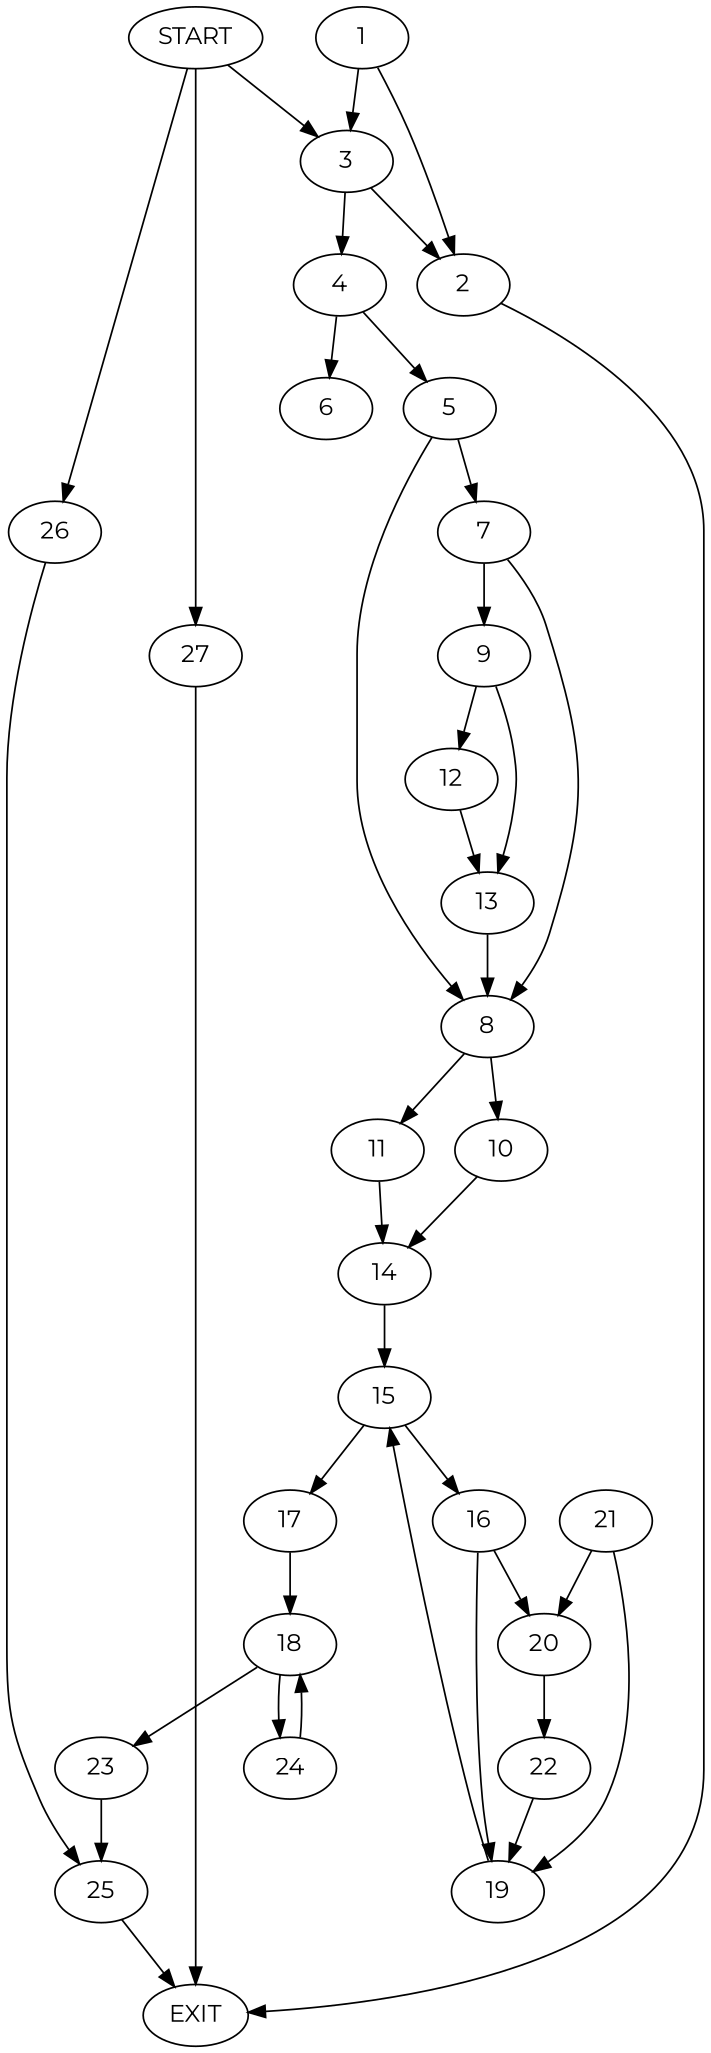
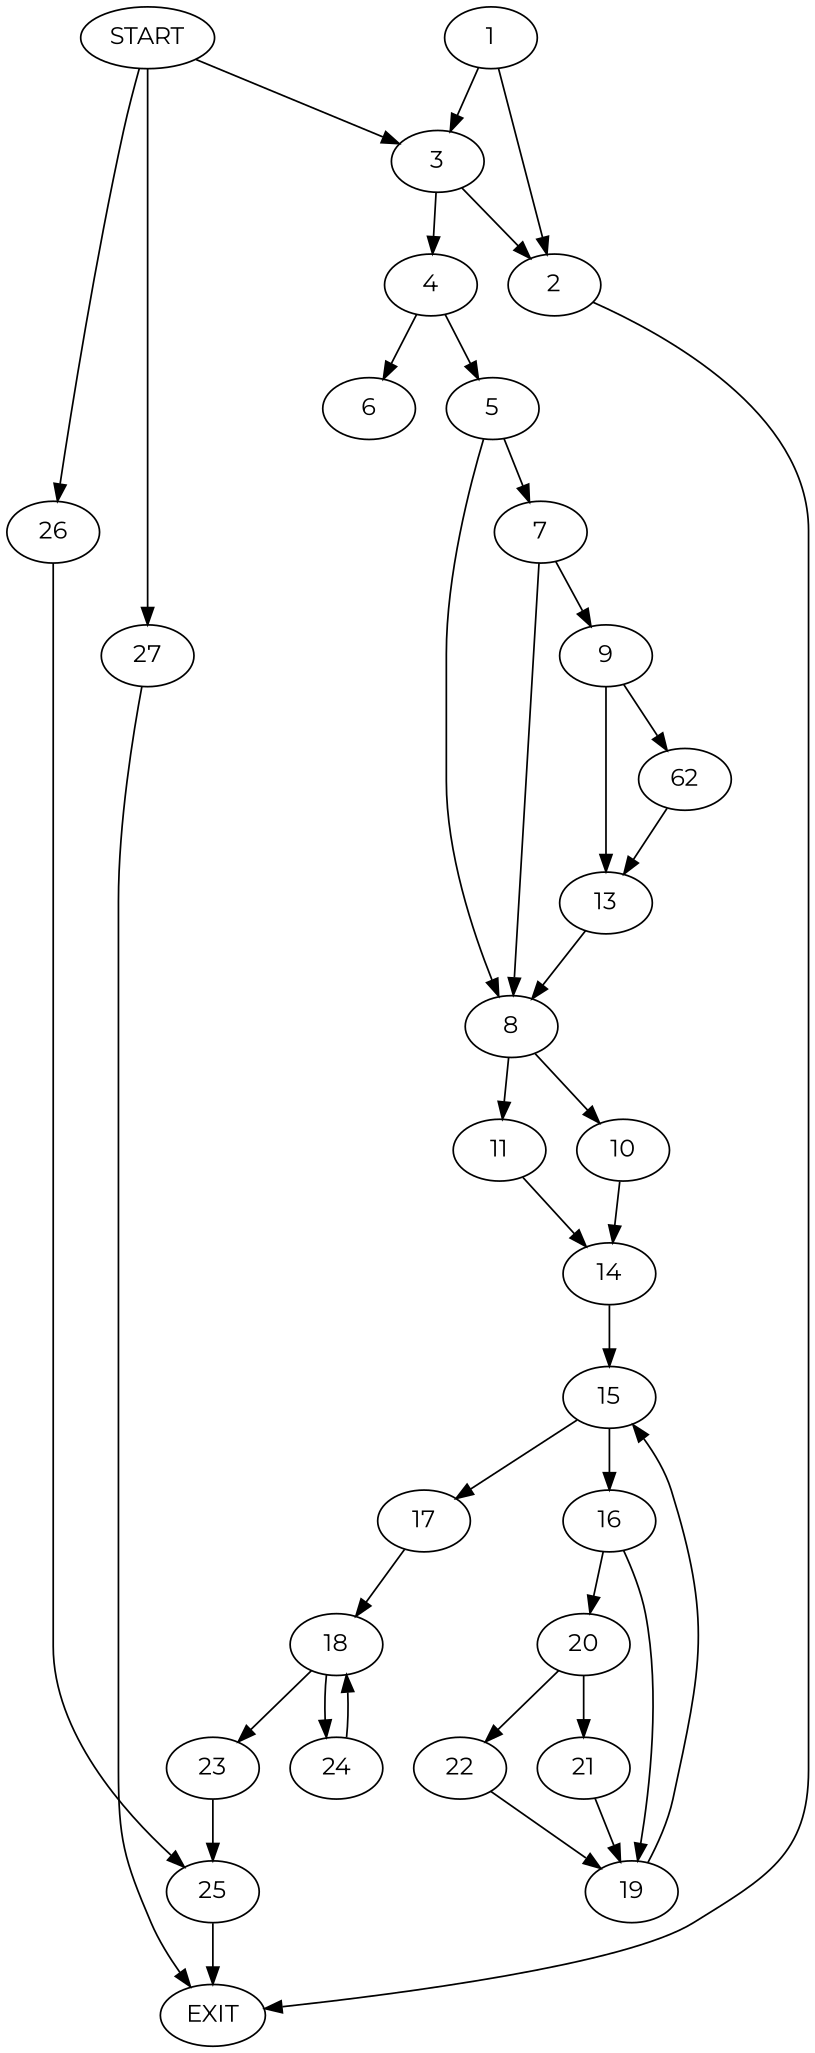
node "12": label "12" -> "62"
edge "21" -> "20": reversed
